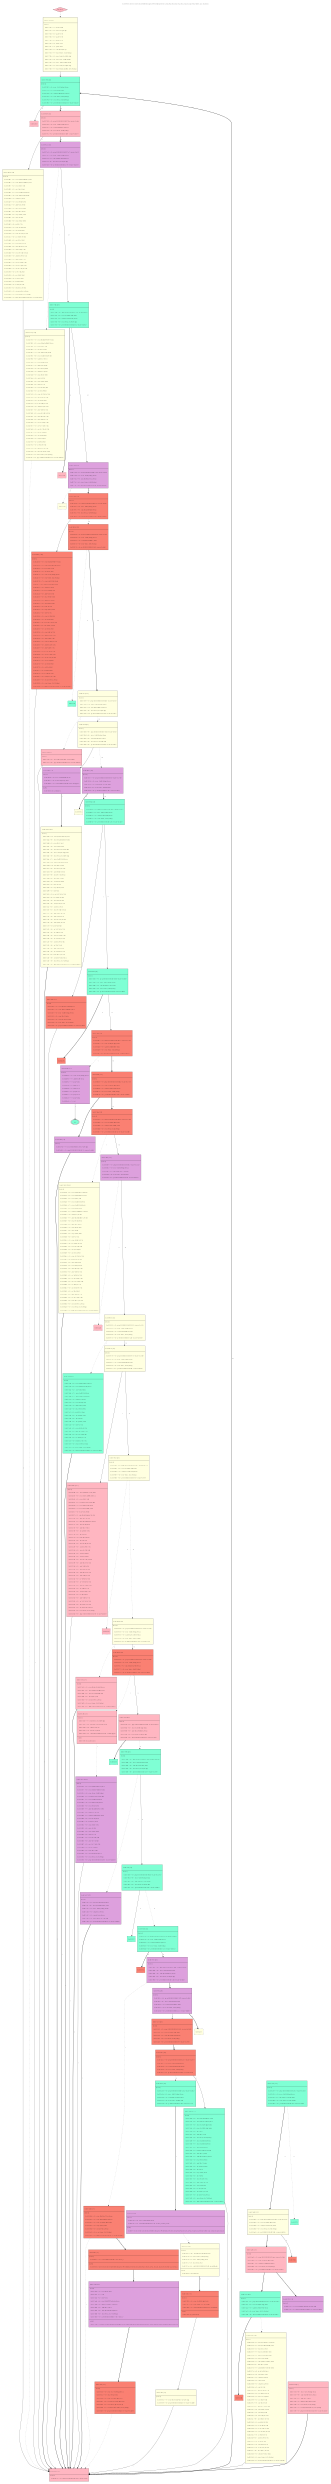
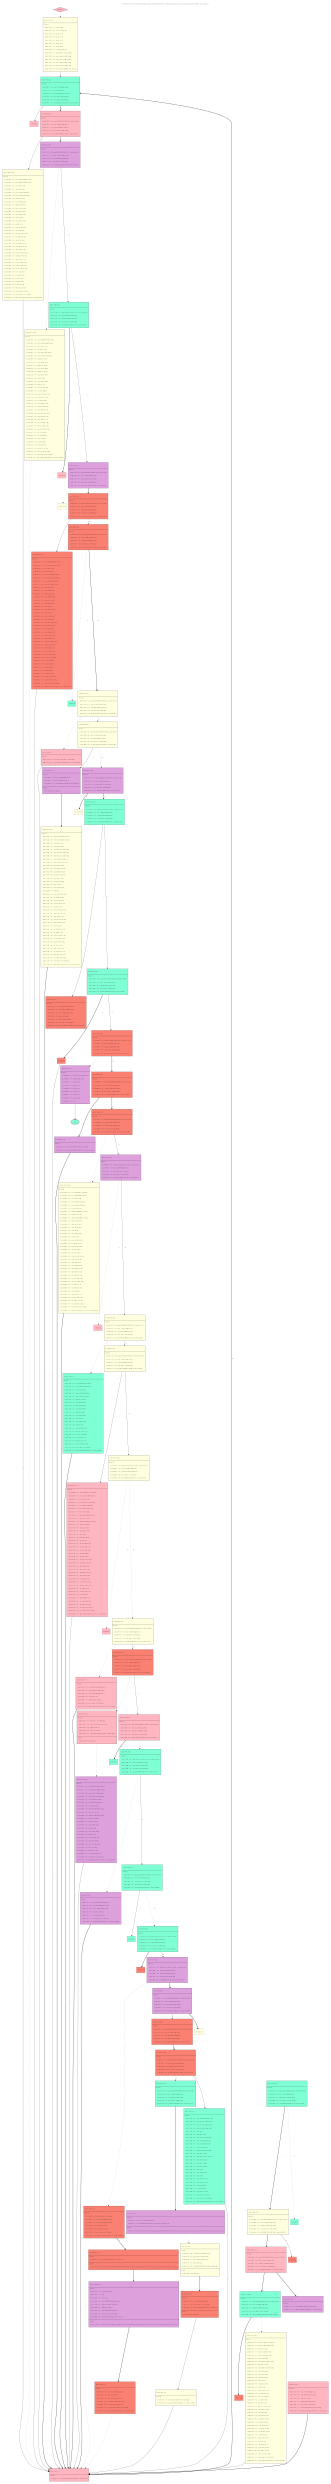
edge "0x401ae5 [27]" -> "0x402315 [5]": now "0x4022fb" -> "0x402315 [5]"
